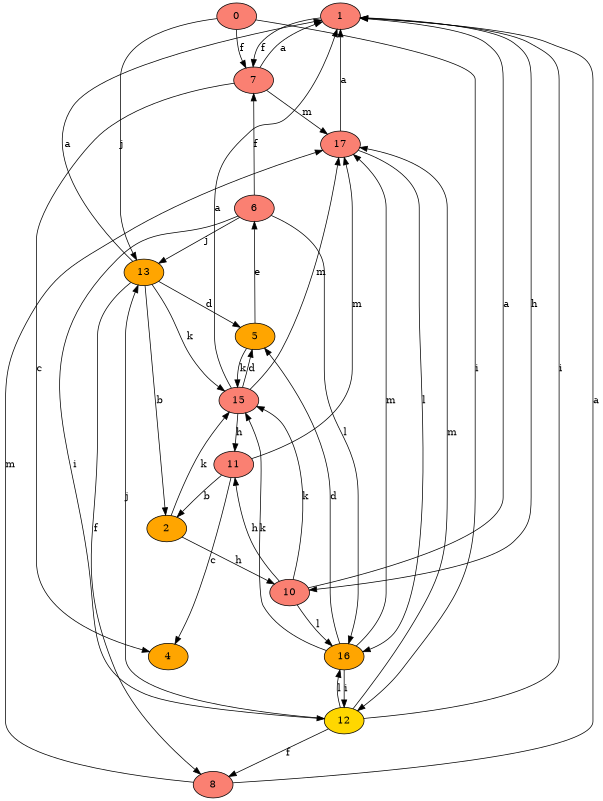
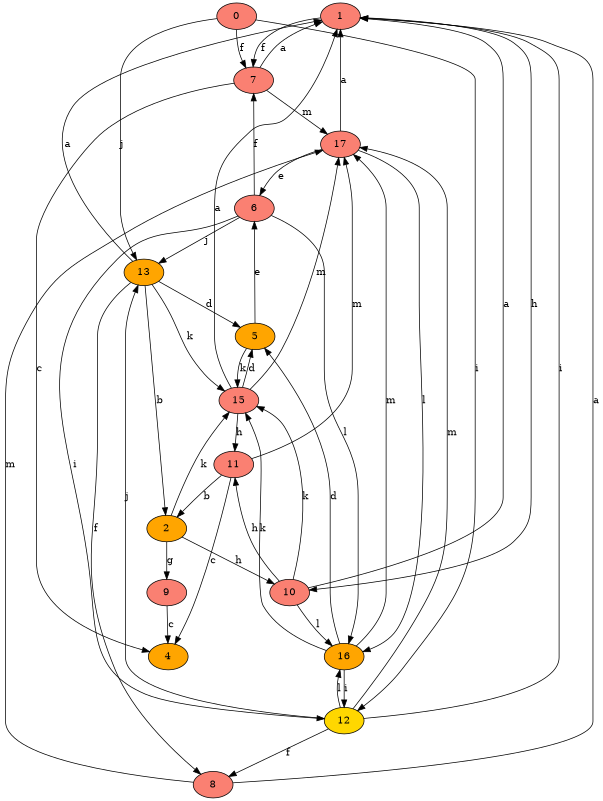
edge "17" -> "6": added, label "e"
node "9": added
